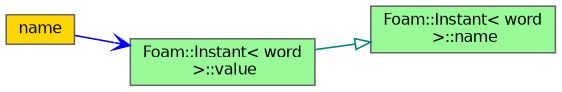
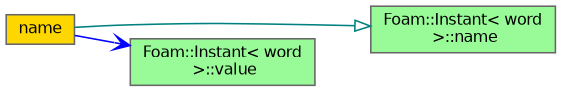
edge "Foam::Instant< word >::value" -> "Foam::Instant< word >::name": now "name" -> "Foam::Instant< word >::name"
